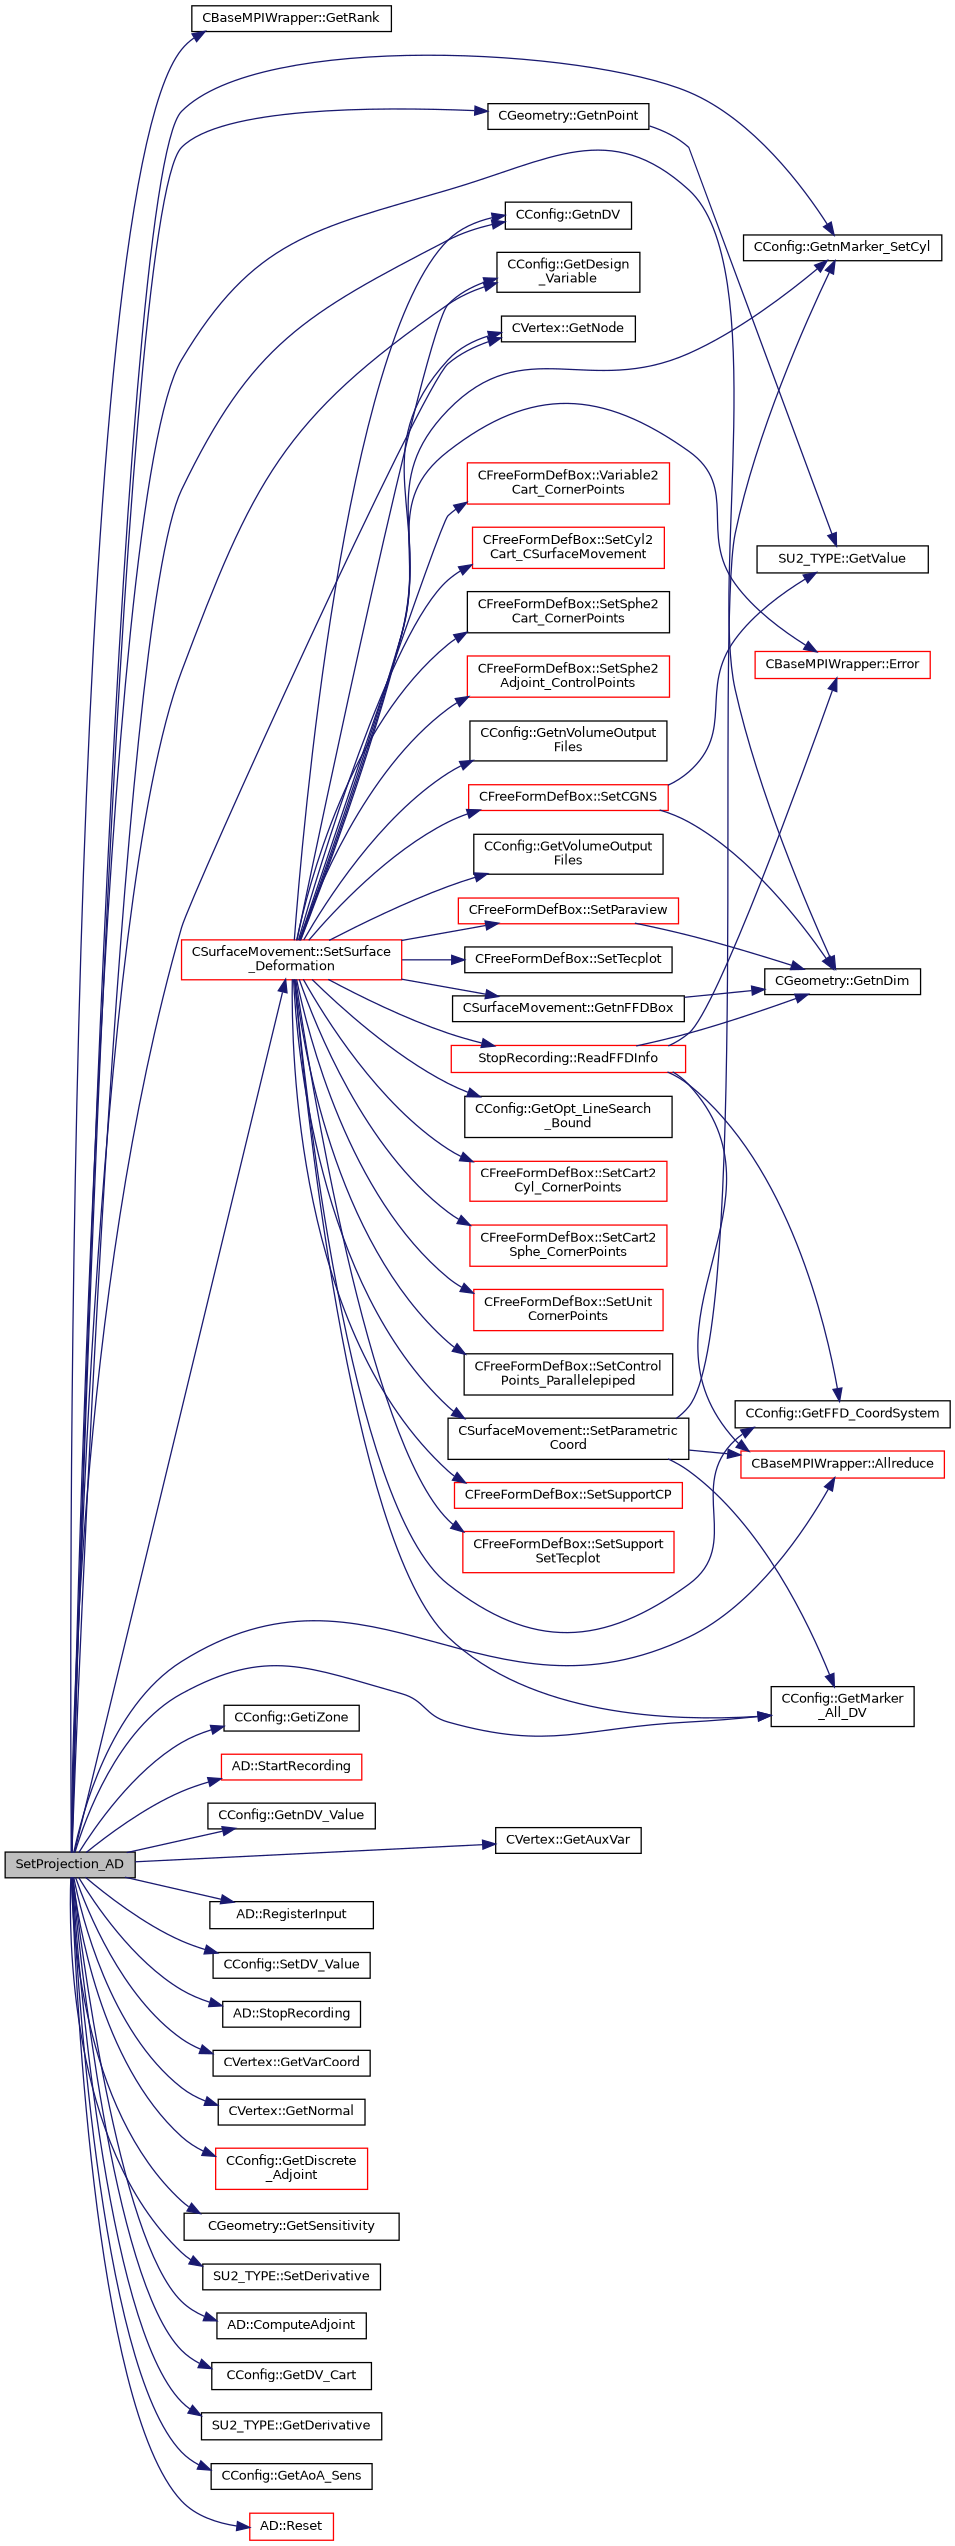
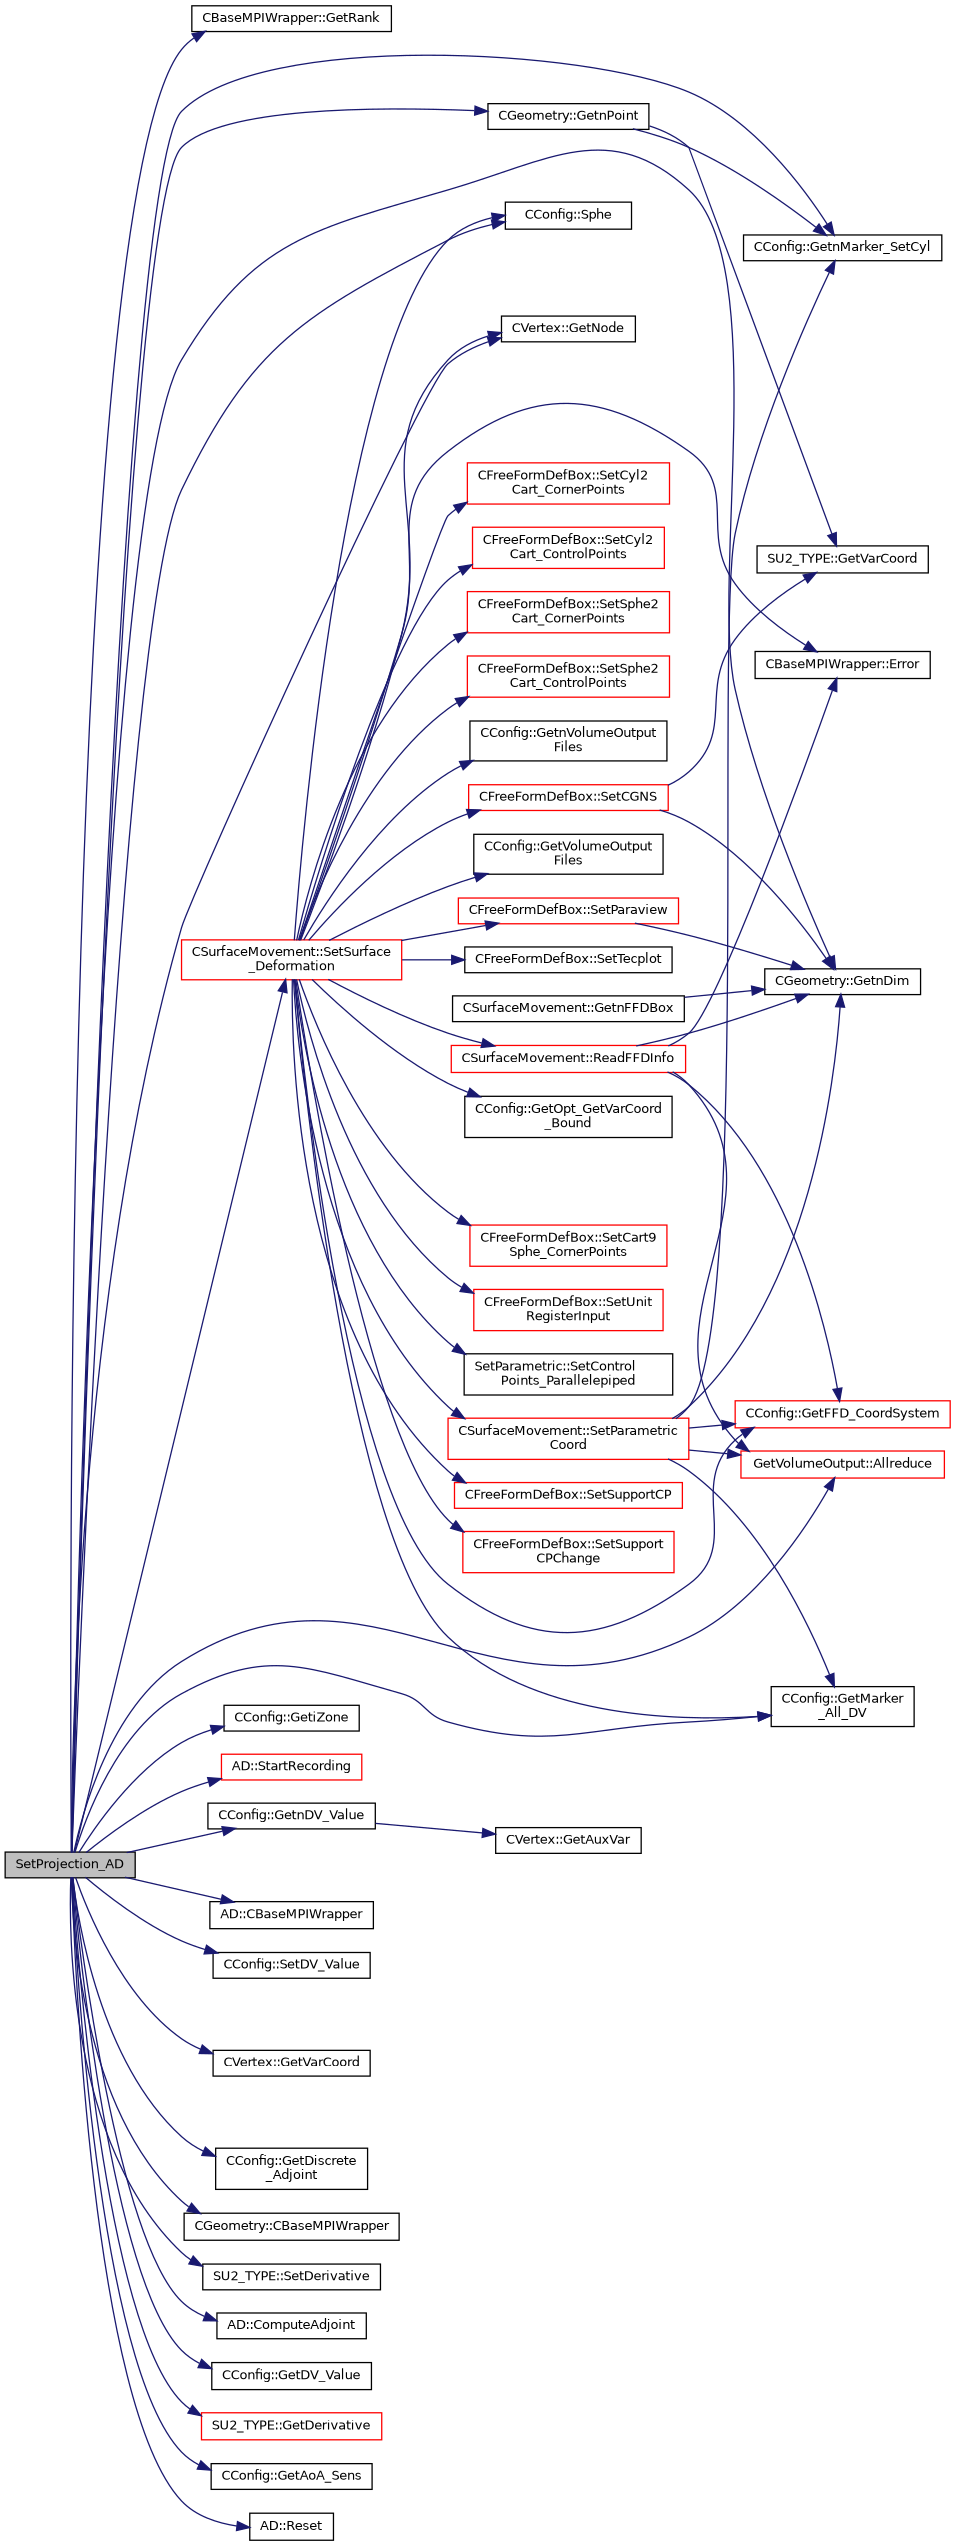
node "CConfig::GetnDV": label "CConfig::GetnDV" -> "CConfig::Sphe"
node "CConfig::GetDesign _Variable": removed
edge "CSurfaceMovement::SetSurface _Deformation" -> "CConfig::GetnMarker_SetCyl": now "CGeometry::GetnPoint" -> "CConfig::GetnMarker_SetCyl"
node "CFreeFormDefBox::Variable2 Cart_CornerPoints": label "CFreeFormDefBox::Variable2 Cart_CornerPoints" -> "CFreeFormDefBox::SetCyl2 Cart_CornerPoints"
node "CFreeFormDefBox::SetCyl2 Cart_CSurfaceMovement": label "CFreeFormDefBox::SetCyl2 Cart_CSurfaceMovement" -> "CFreeFormDefBox::SetCyl2 Cart_ControlPoints"
node "SU2_TYPE::GetValue": label "SU2_TYPE::GetValue" -> "SU2_TYPE::GetVarCoord"
node "CFreeFormDefBox::SetSphe2 Cart_CornerPoints": color black -> red
node "CBaseMPIWrapper::Error": color red -> black
node "CFreeFormDefBox::SetSphe2 Adjoint_ControlPoints": label "CFreeFormDefBox::SetSphe2 Adjoint_ControlPoints" -> "CFreeFormDefBox::SetSphe2 Cart_ControlPoints"
edge "CSurfaceMovement::SetSurface _Deformation" -> "CSurfaceMovement::GetnFFDBox": removed
node "StopRecording::ReadFFDInfo": label "StopRecording::ReadFFDInfo" -> "CSurfaceMovement::ReadFFDInfo"
node "CConfig::GetOpt_LineSearch _Bound": label "CConfig::GetOpt_LineSearch _Bound" -> "CConfig::GetOpt_GetVarCoord _Bound"
node "CFreeFormDefBox::SetCart2 Cyl_CornerPoints": removed
edge "CSurfaceMovement::SetParametric Coord" -> "CGeometry::GetnDim": added
node "CFreeFormDefBox::SetCart2 Sphe_CornerPoints": label "CFreeFormDefBox::SetCart2 Sphe_CornerPoints" -> "CFreeFormDefBox::SetCart9 Sphe_CornerPoints"
node "CFreeFormDefBox::SetUnit CornerPoints": label "CFreeFormDefBox::SetUnit CornerPoints" -> "CFreeFormDefBox::SetUnit RegisterInput"
node "CFreeFormDefBox::SetControl Points_Parallelepiped": label "CFreeFormDefBox::SetControl Points_Parallelepiped" -> "SetParametric::SetControl Points_Parallelepiped"
node "CConfig::GetFFD_CoordSystem": color black -> red
edge "CSurfaceMovement::SetParametric Coord" -> "CConfig::GetFFD_CoordSystem": added
node "CSurfaceMovement::SetParametric Coord": color black -> red
node "CBaseMPIWrapper::Allreduce": label "CBaseMPIWrapper::Allreduce" -> "GetVolumeOutput::Allreduce"
node "CFreeFormDefBox::SetSupport SetTecplot": label "CFreeFormDefBox::SetSupport SetTecplot" -> "CFreeFormDefBox::SetSupport CPChange"
edge "SetProjection_AD" -> "CVertex::GetAuxVar": now "CConfig::GetnDV_Value" -> "CVertex::GetAuxVar"
node "AD::RegisterInput": label "AD::RegisterInput" -> "AD::CBaseMPIWrapper"
node "AD::StopRecording": removed
node "CVertex::GetNormal": removed
node "CConfig::GetDiscrete _Adjoint": color red -> black
node "CGeometry::GetSensitivity": label "CGeometry::GetSensitivity" -> "CGeometry::CBaseMPIWrapper"
node "CConfig::GetDV_Cart": label "CConfig::GetDV_Cart" -> "CConfig::GetDV_Value"
node "SU2_TYPE::GetDerivative": color black -> red
node "AD::Reset": color red -> black
